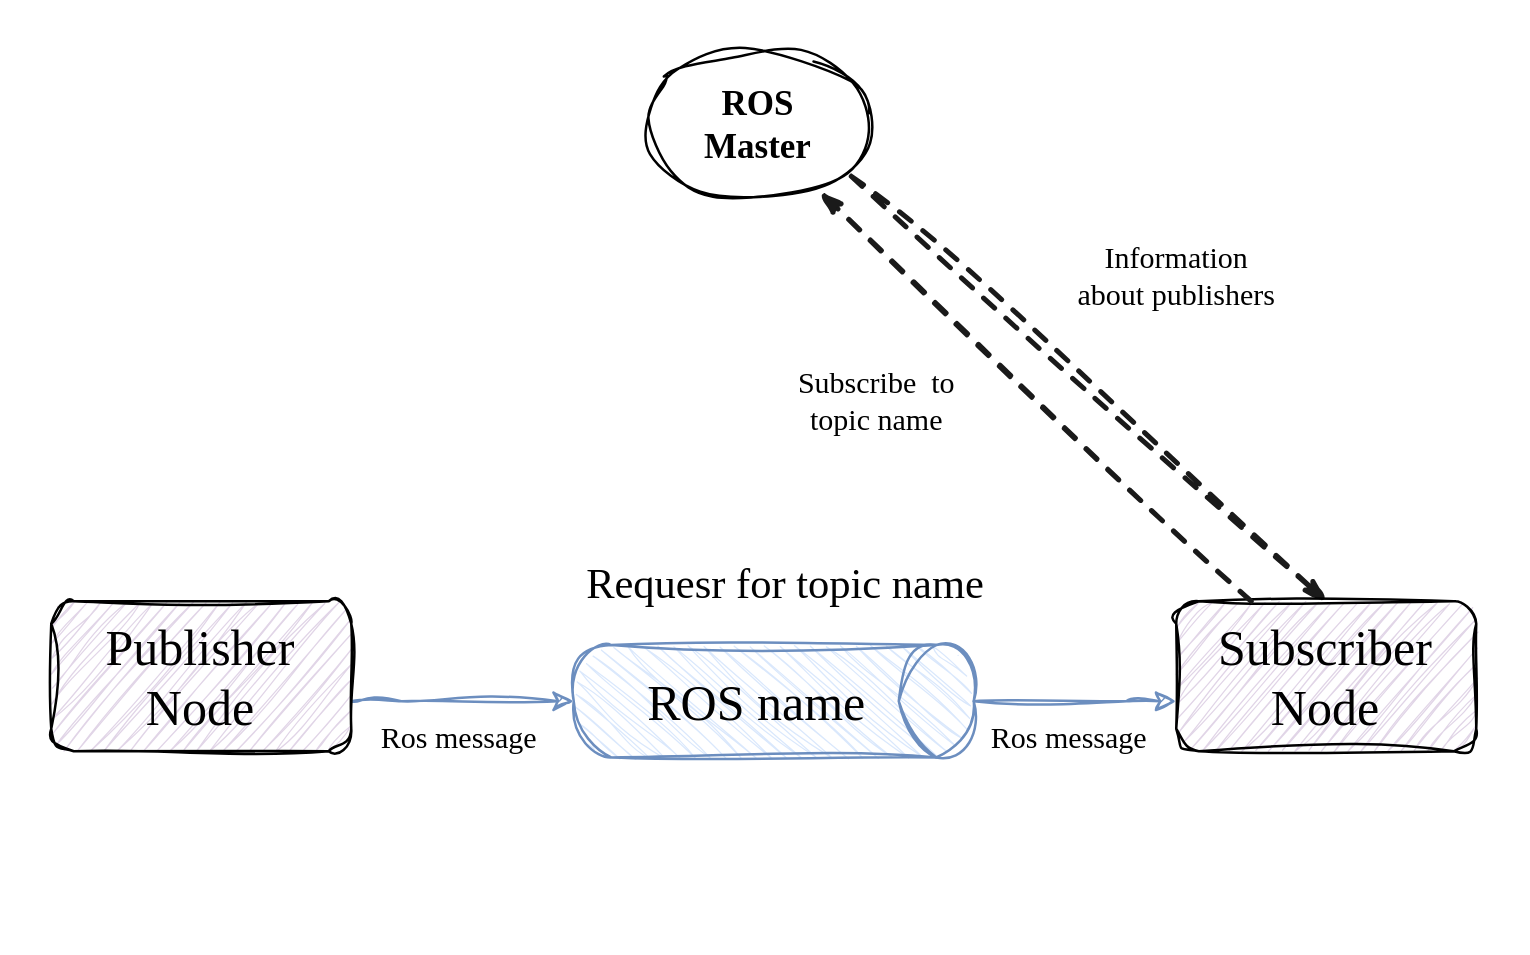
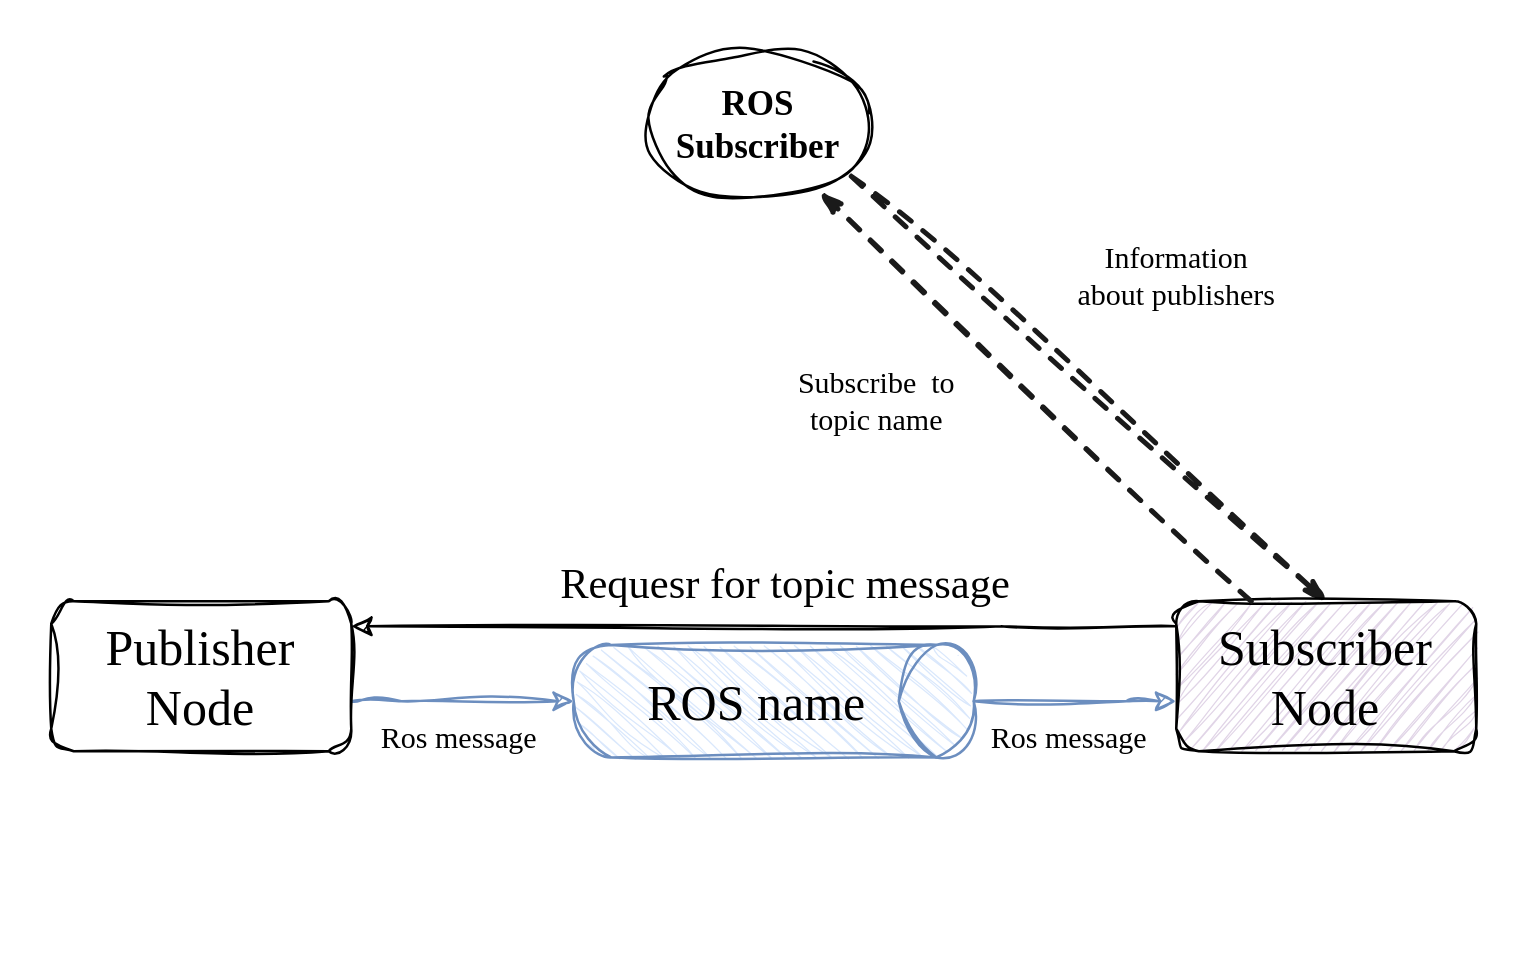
node "ROS Master": label "ROS Master" -> "ROS Subscriber"
node "Requesr for topic name": label "Requesr for topic name" -> "Requesr for topic message"
edge "Subscriber Node" -> "Publisher Node": added
node "Publisher Node": fillcolor #e1d5e7 -> #ffffff
